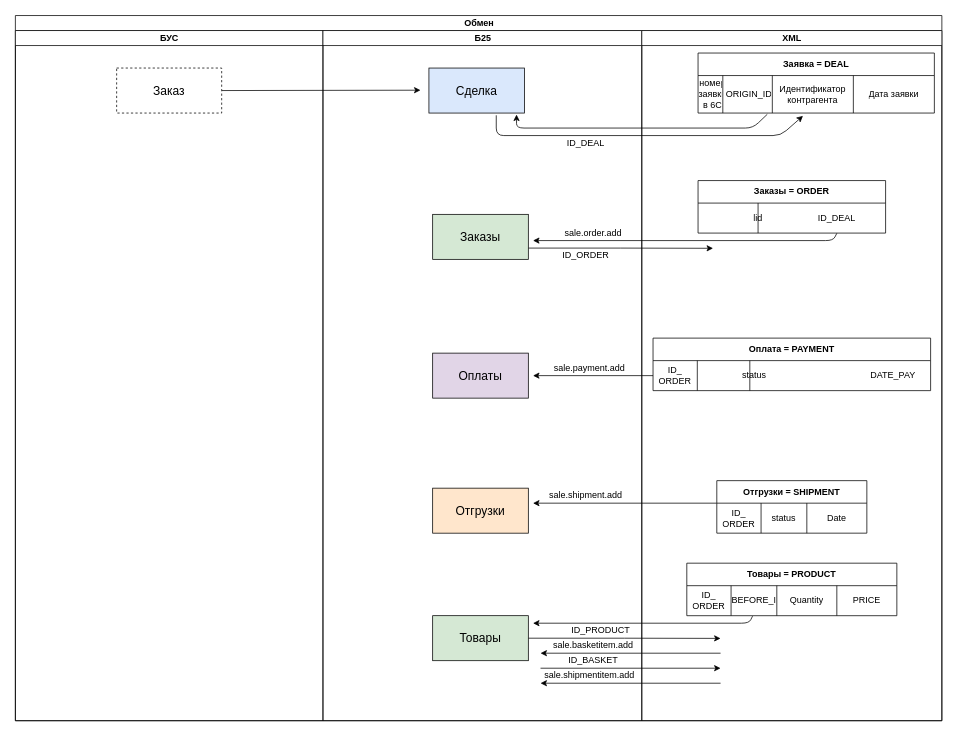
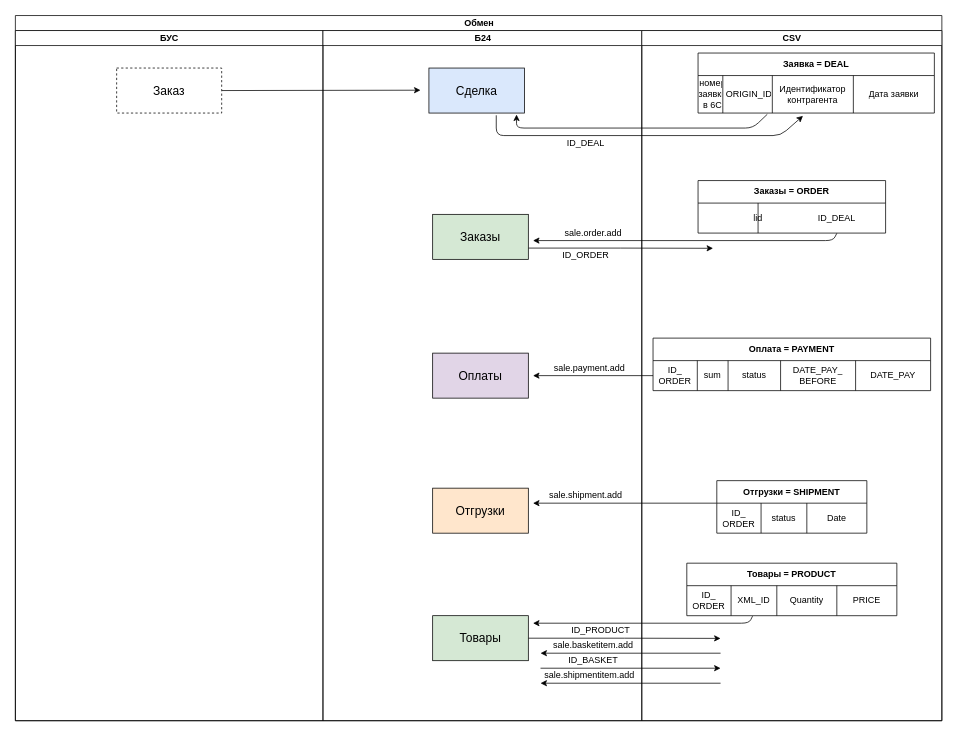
node "Б25": label "Б25" -> "Б24"
node "XML": label "XML" -> "CSV"
node "sum": added
node "DATE_PAY_ BEFORE": added
node "BEFORE_ID": label "BEFORE_ID" -> "XML_ID"
